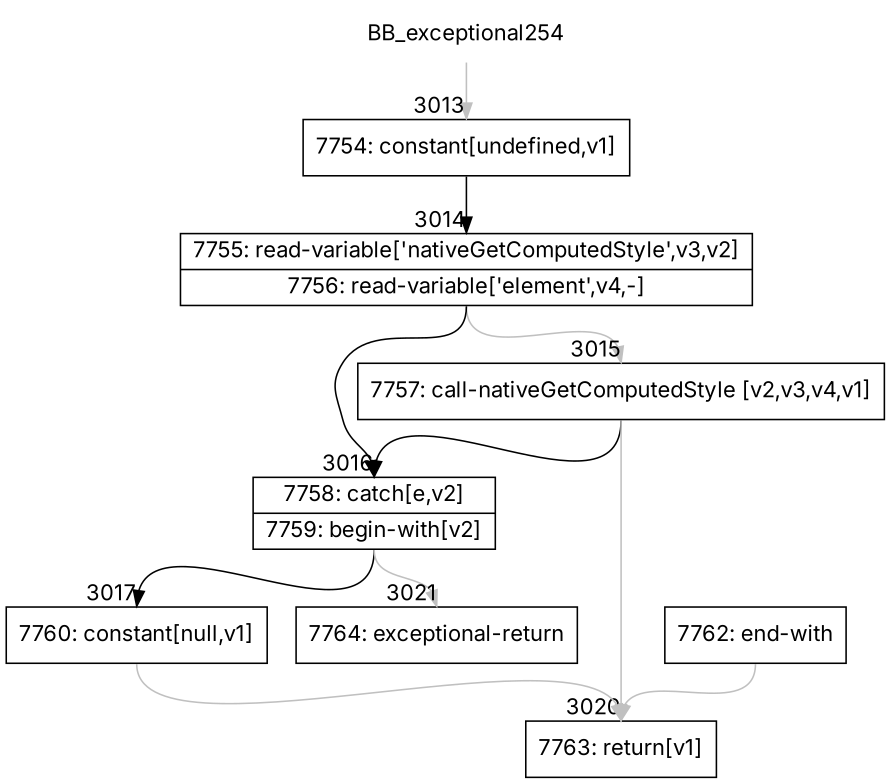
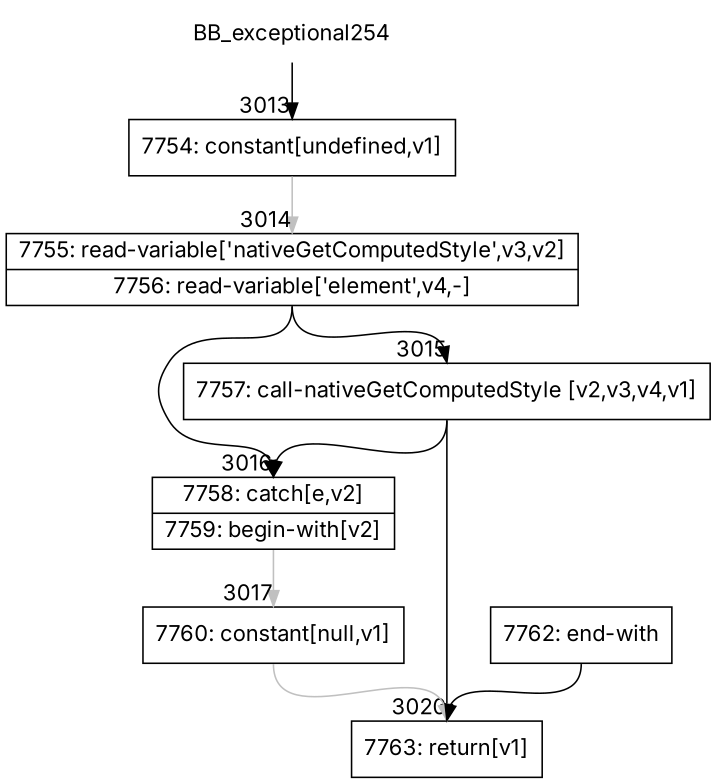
edge "BB_exceptional254" -> "7754: constant[undefined,v1]": color gray -> black
edge "7754: constant[undefined,v1]" -> "7755: read-variable['nativeGetComputedStyle',v3,v2]": color black -> gray
edge "7755: read-variable['nativeGetComputedStyle',v3,v2]" -> "7757: call-nativeGetComputedStyle [v2,v3,v4,v1]": color gray -> black
edge "7757: call-nativeGetComputedStyle [v2,v3,v4,v1]" -> "7763: return[v1]": color gray -> black
edge "7758: catch[e,v2]" -> "7760: constant[null,v1]": color black -> gray
node "7764: exceptional-return": removed
edge "7762: end-with" -> "7763: return[v1]": color gray -> black
